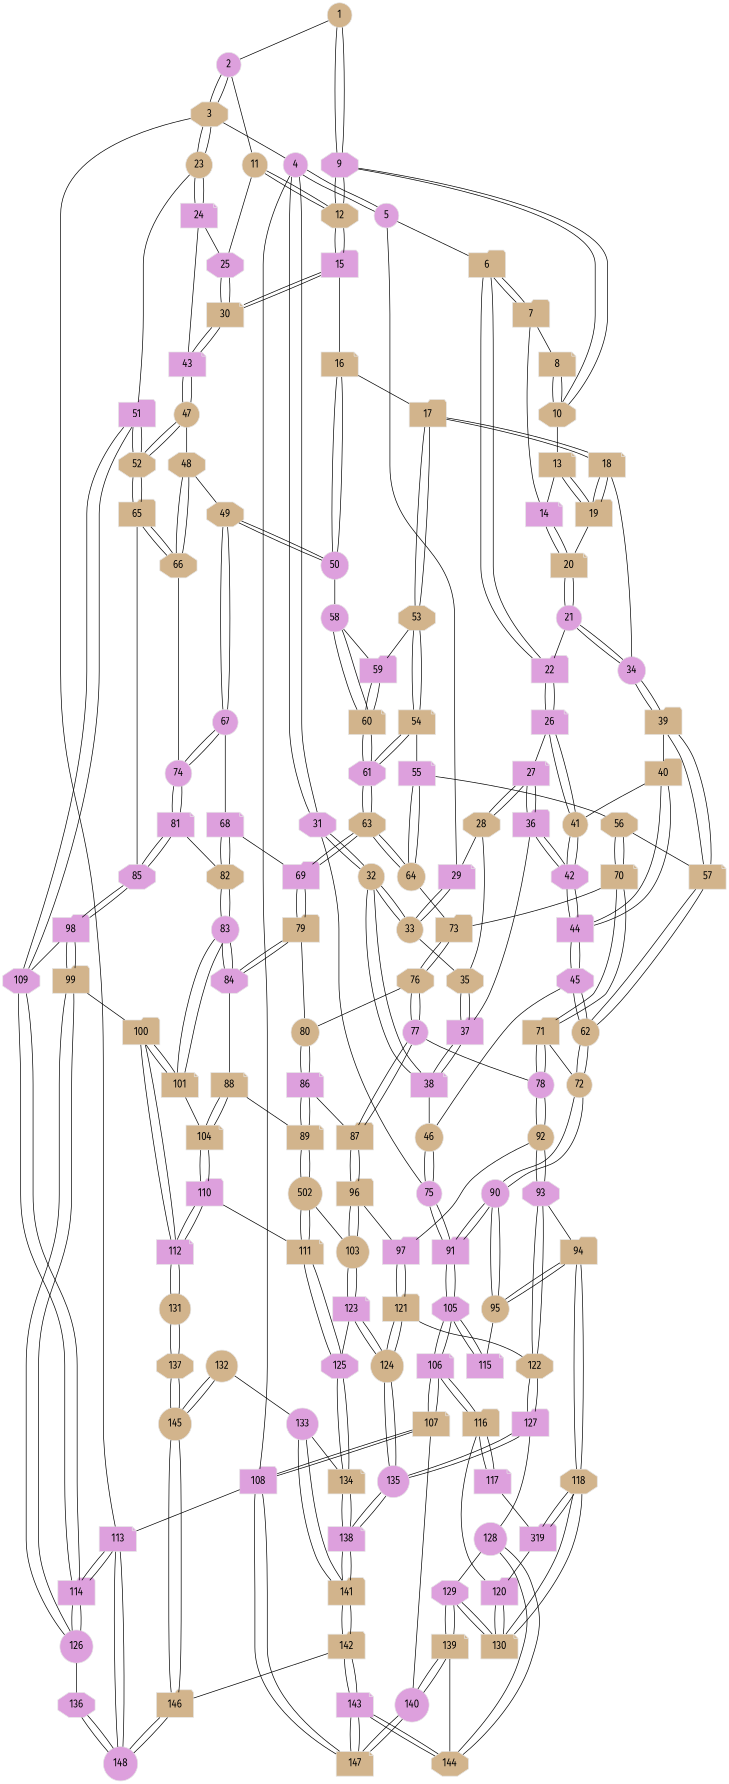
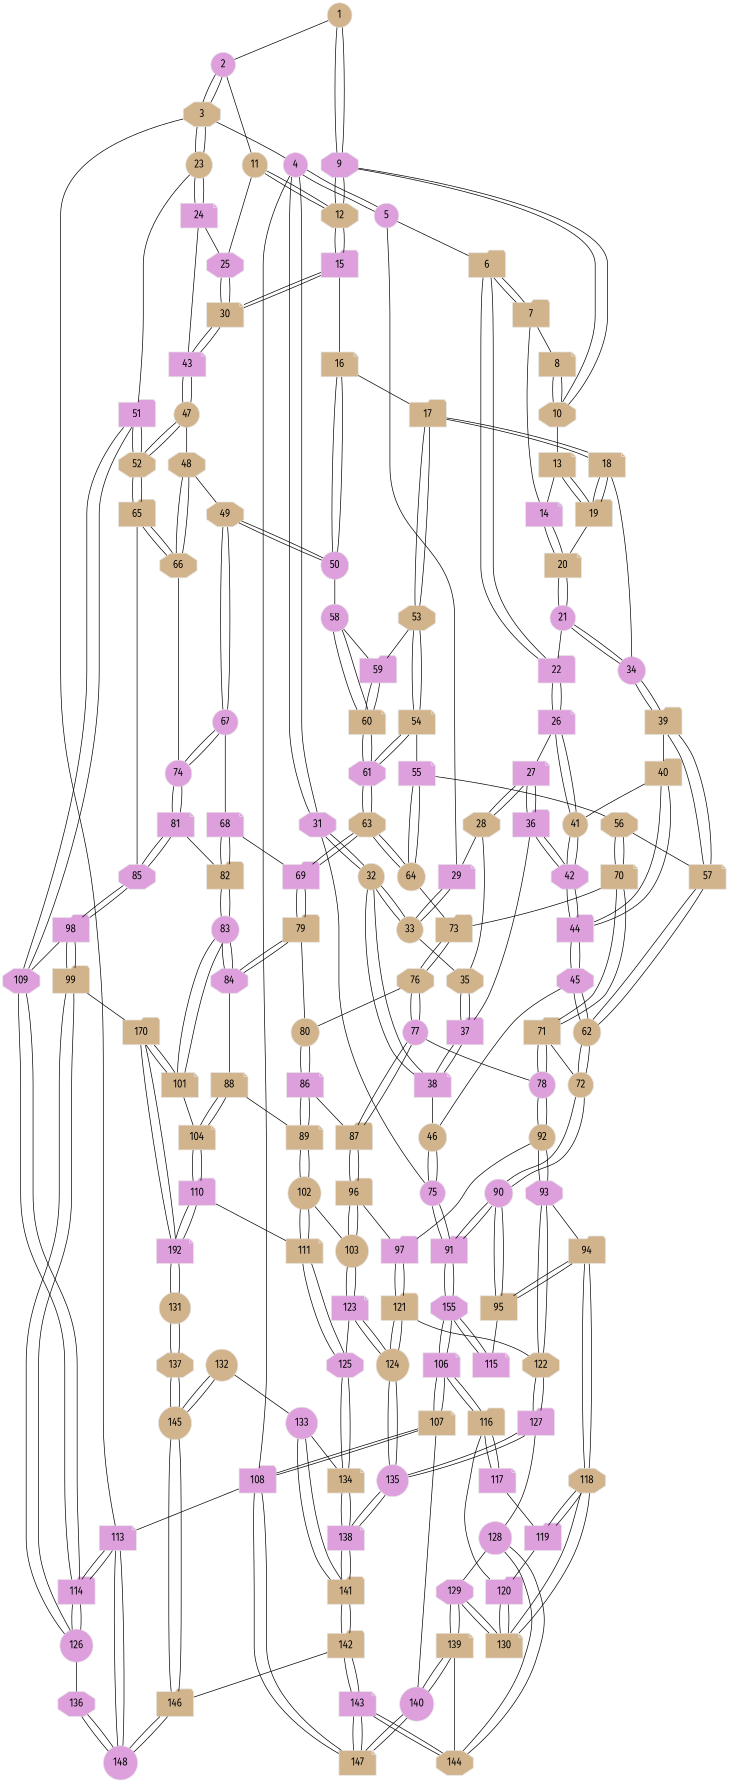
node "82": shape octagon -> folder
node "100": label "100" -> "170"
node "502": label "502" -> "102"
node "112": label "112" -> "192"
node "105": label "105" -> "155"
node "95": shape circle -> folder
node "319": label "319" -> "119"
